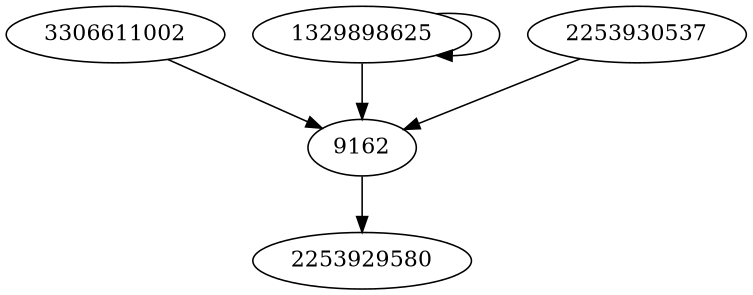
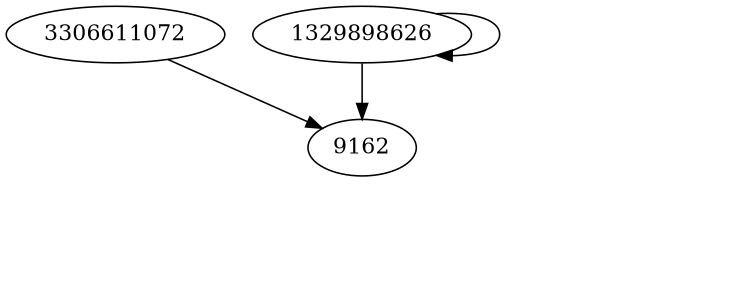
node "3306611002": label "3306611002" -> "3306611072"
node "1329898625": label "1329898625" -> "1329898626"
node "2253930537": removed
node "2253929580": removed
